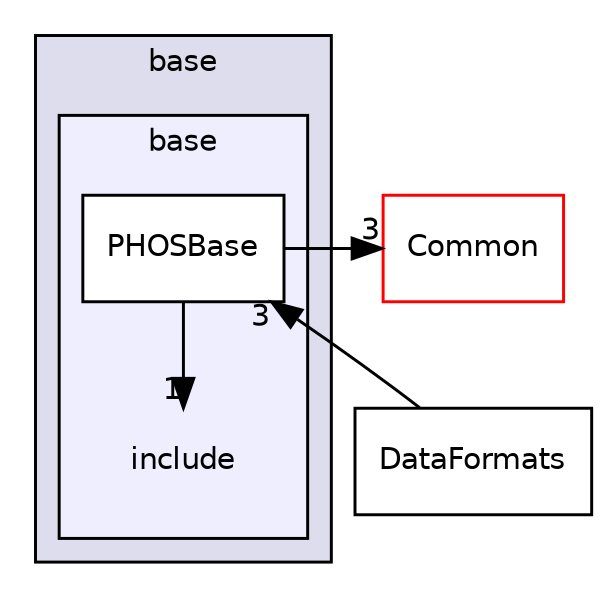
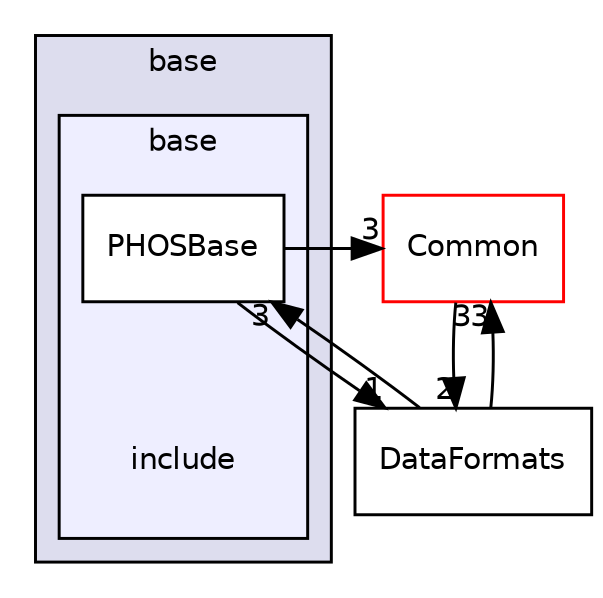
edge "PHOSBase" -> "include": now "PHOSBase" -> "DataFormats"
edge "Common" -> "DataFormats": added
edge "DataFormats" -> "Common": added
